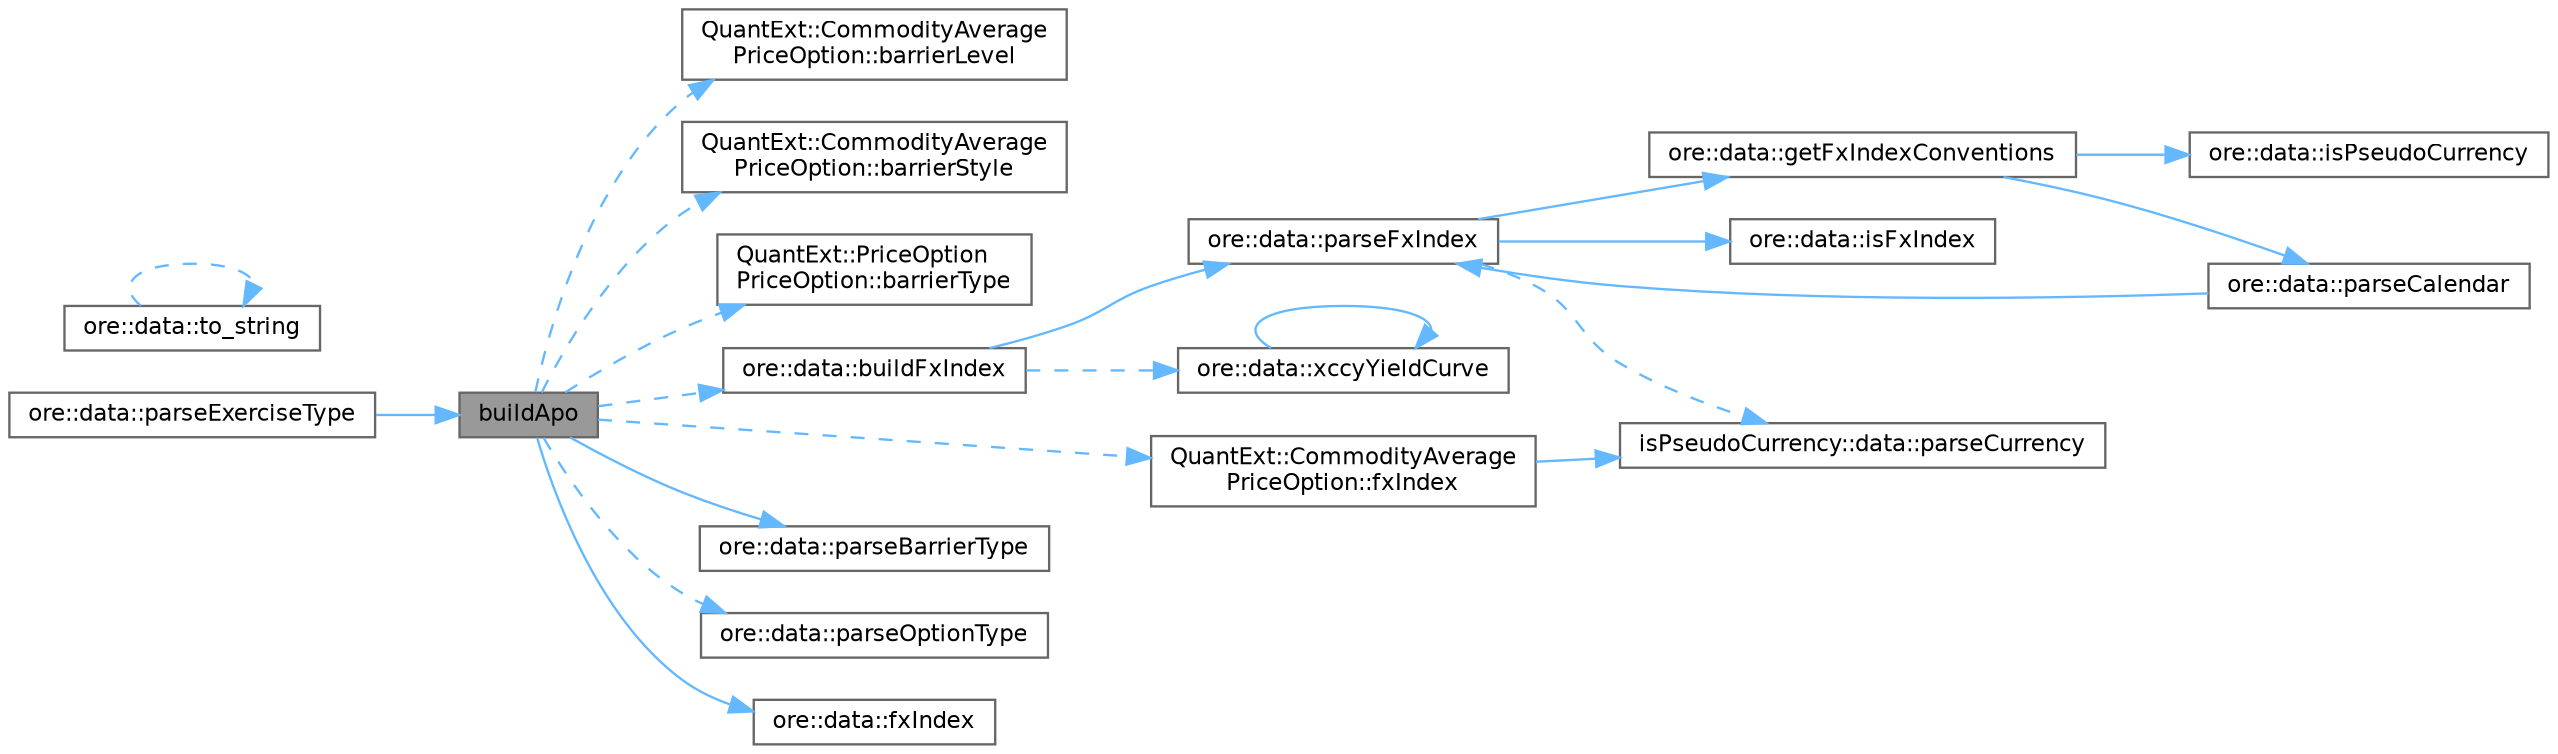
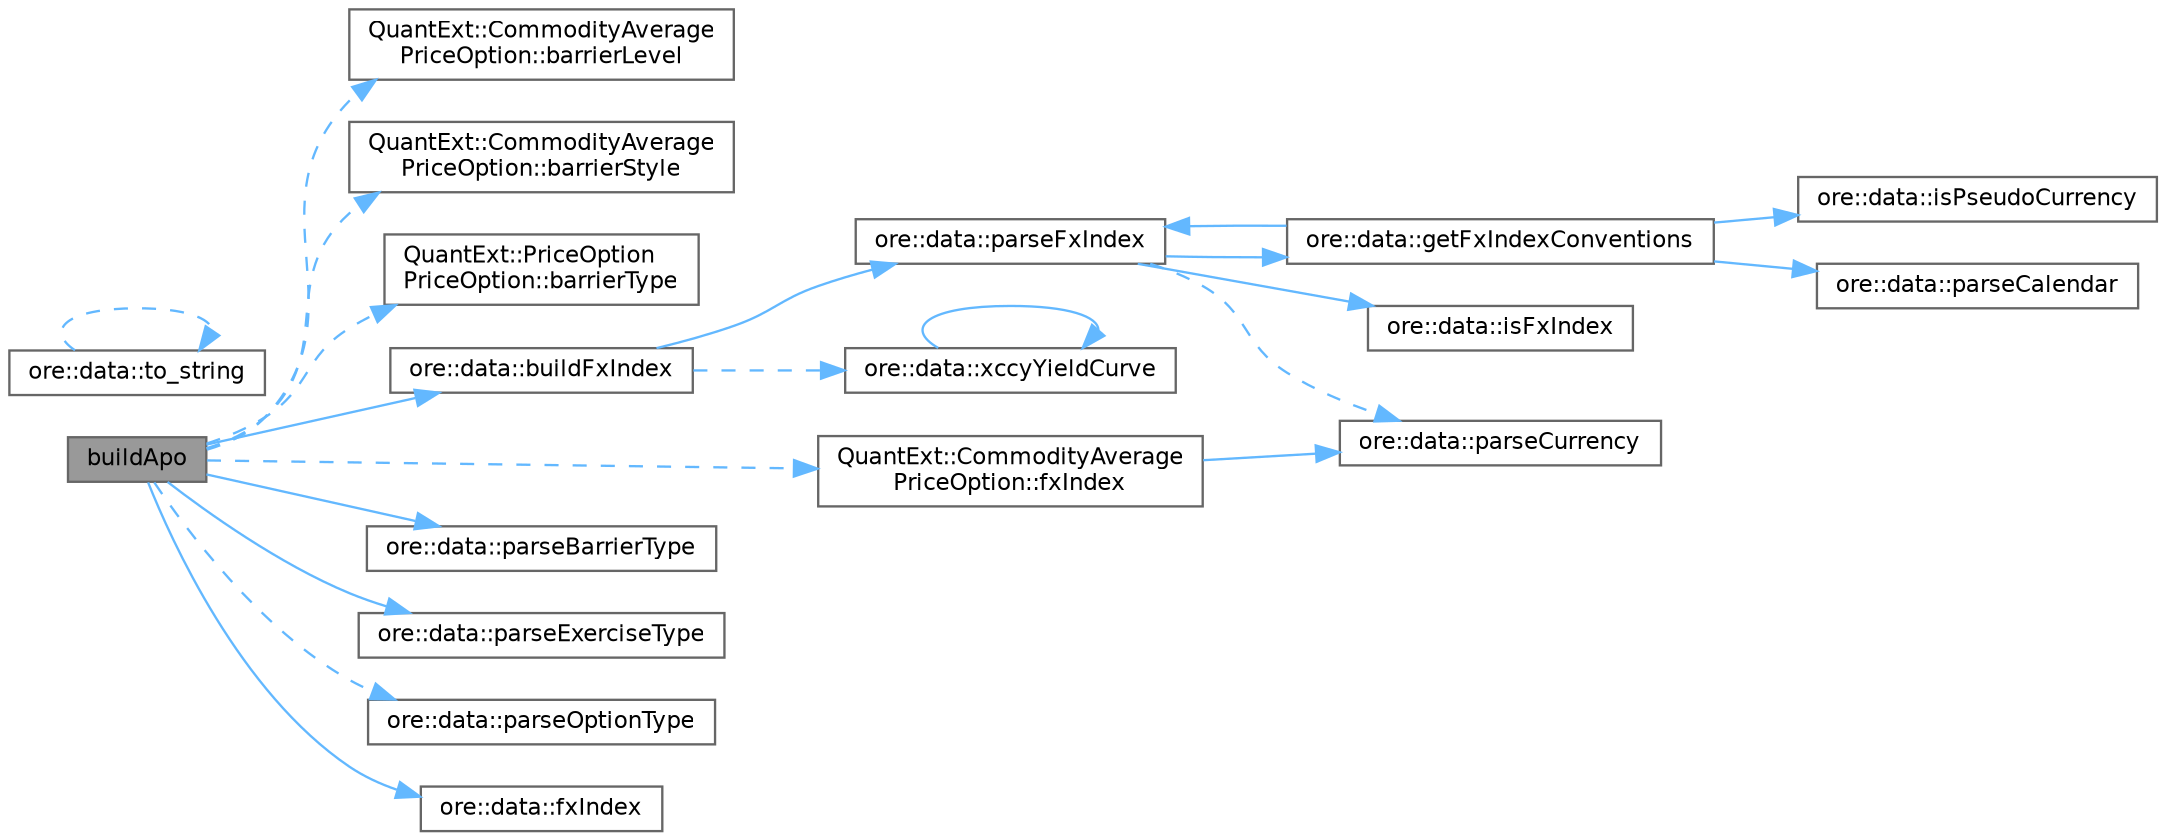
edge "ore::data::parseCalendar" -> "ore::data::parseFxIndex": now "ore::data::getFxIndexConventions" -> "ore::data::parseFxIndex"
edge "buildApo" -> "ore::data::buildFxIndex": style dashed -> solid
edge "ore::data::parseExerciseType" -> "buildApo": reversed
node "isPseudoCurrency::data::parseCurrency": label "isPseudoCurrency::data::parseCurrency" -> "ore::data::parseCurrency"
